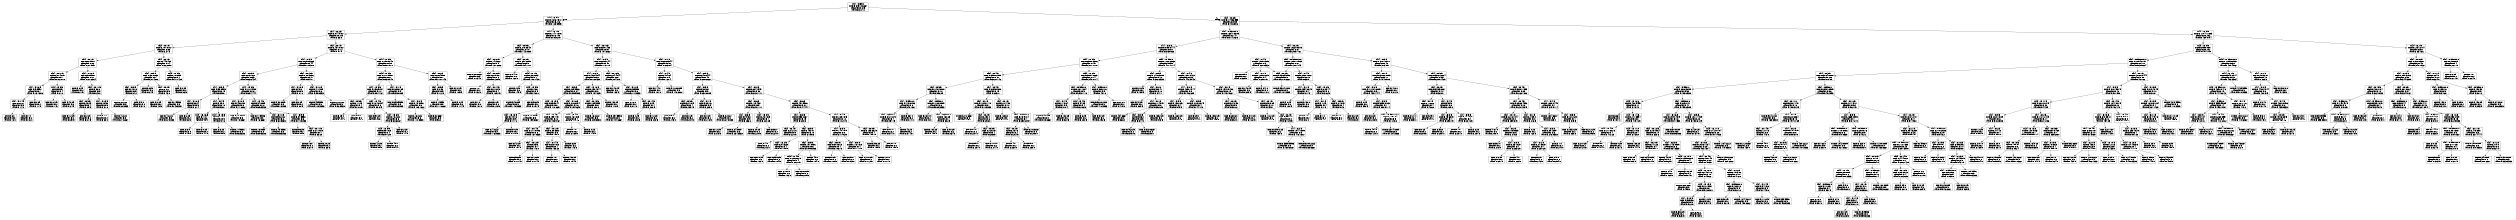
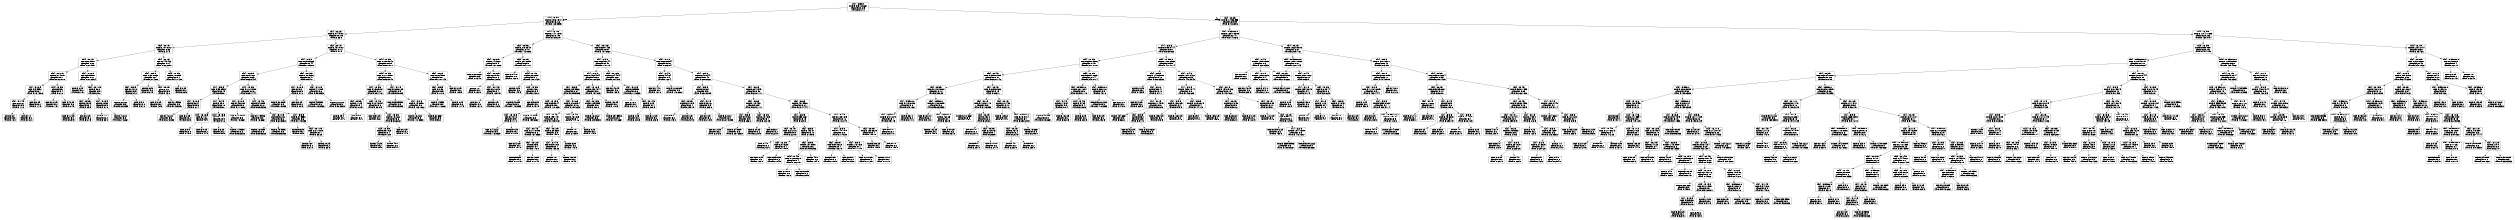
node "mse = 42.25 samples = 2 value = 374.5": removed
node "value = 16.6667 samples = 3 value = 250.0": label "value = 16.6667 samples = 3 value = 250.0" -> "mse = 16.6667 samples = 3 value = 250.0"
edge "X[1] <= 4.5 mse = 918.0 samples = 8 value = 488.0" -> "X[2] <= 16.5 mse = 1074.6875 samples = 4 value = 471.75": now "X[2] <= 16.5 mse = 233.1875 samples = 4 value = 504.25" -> "X[2] <= 16.5 mse = 1074.6875 samples = 4 value = 471.75"
